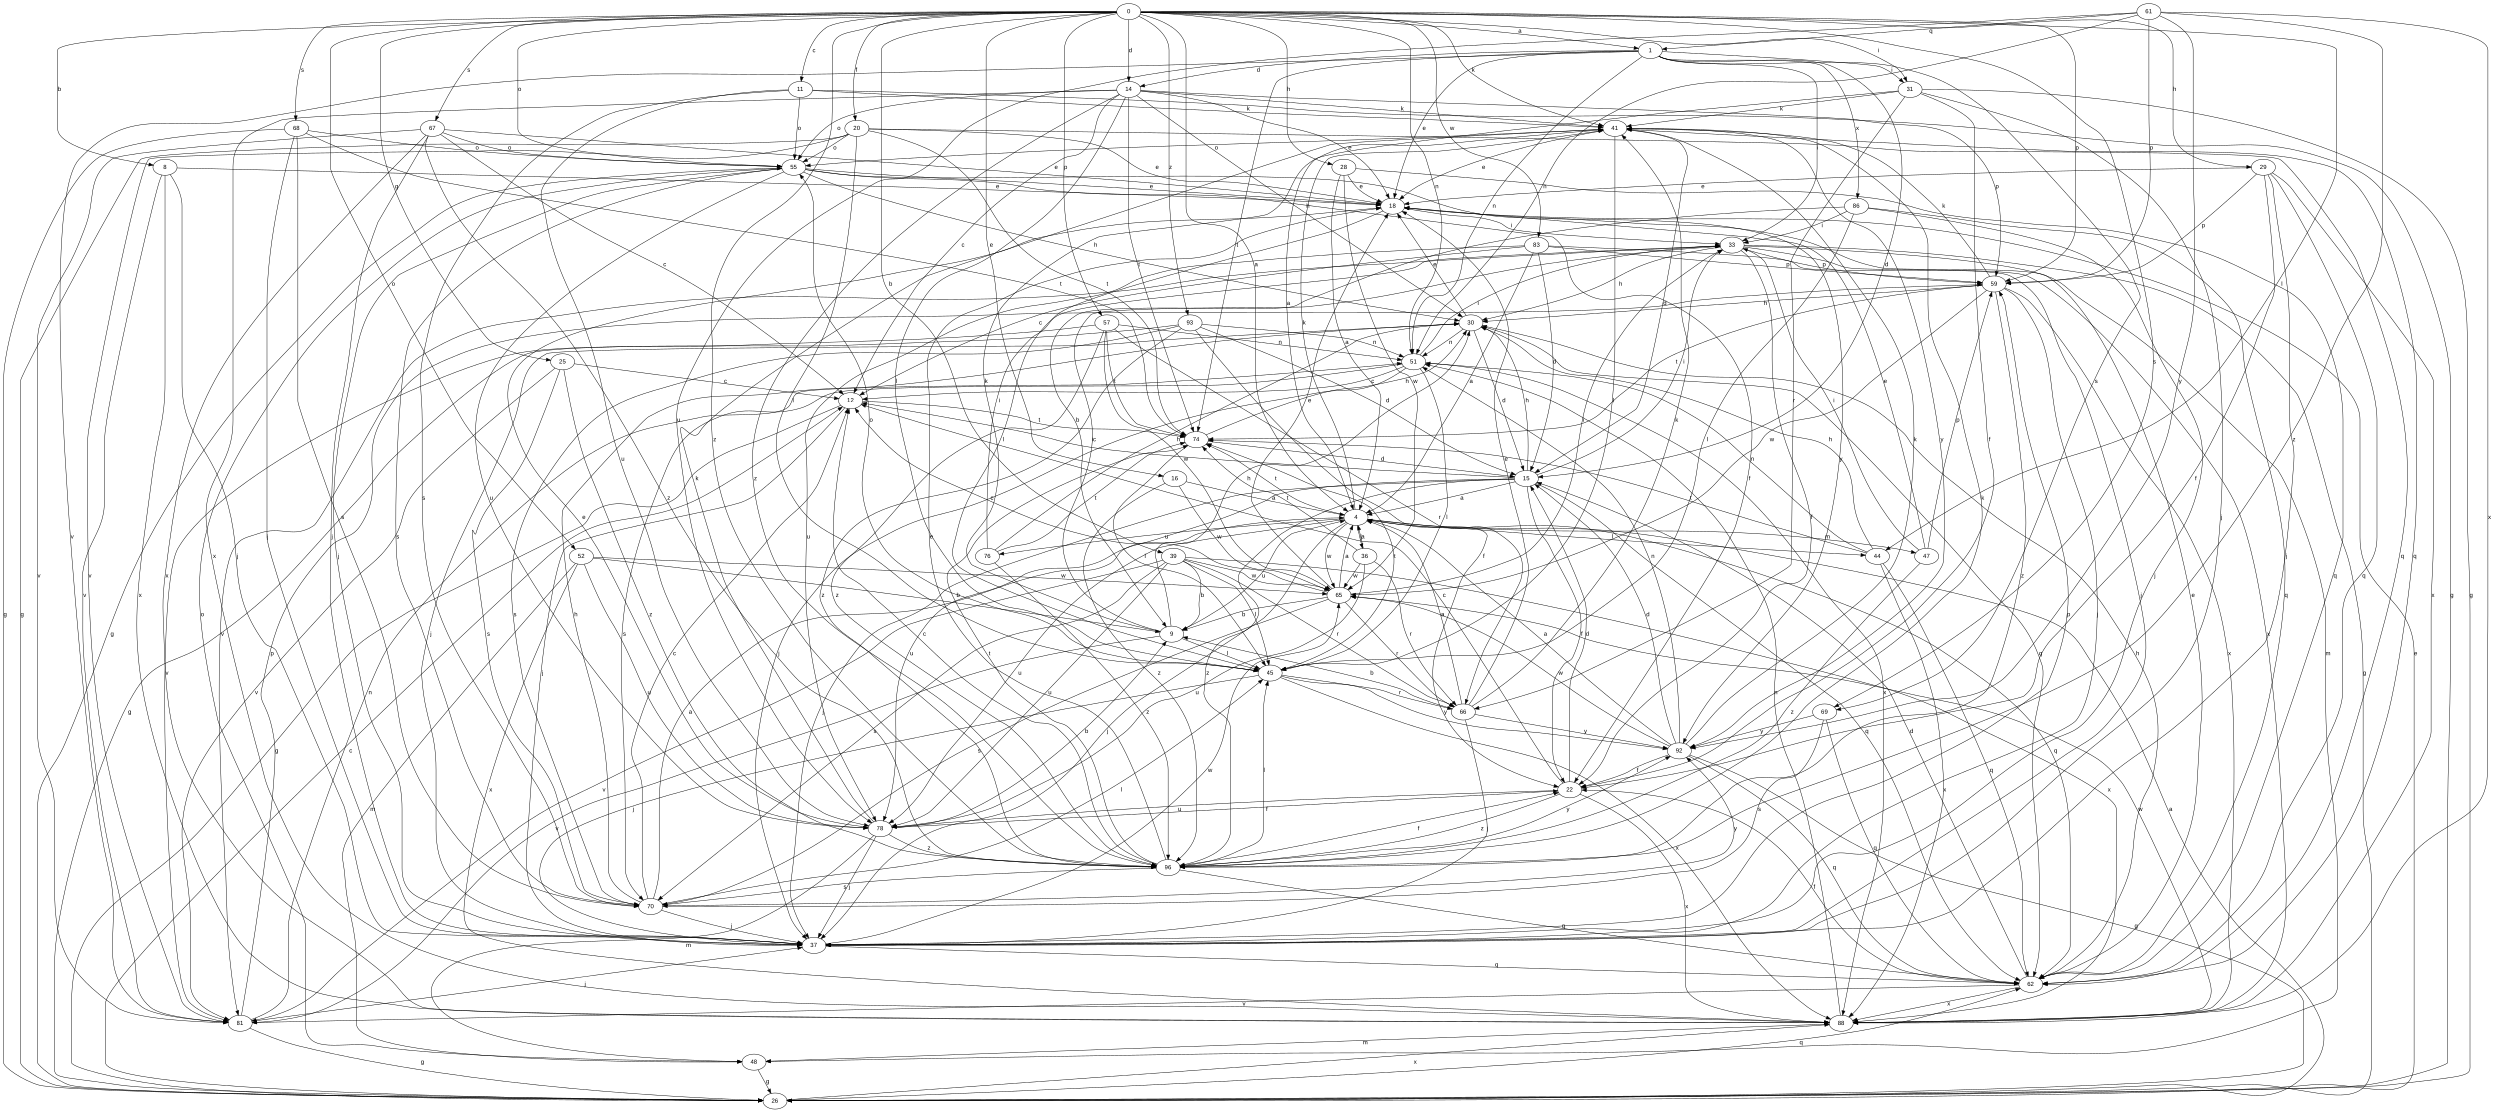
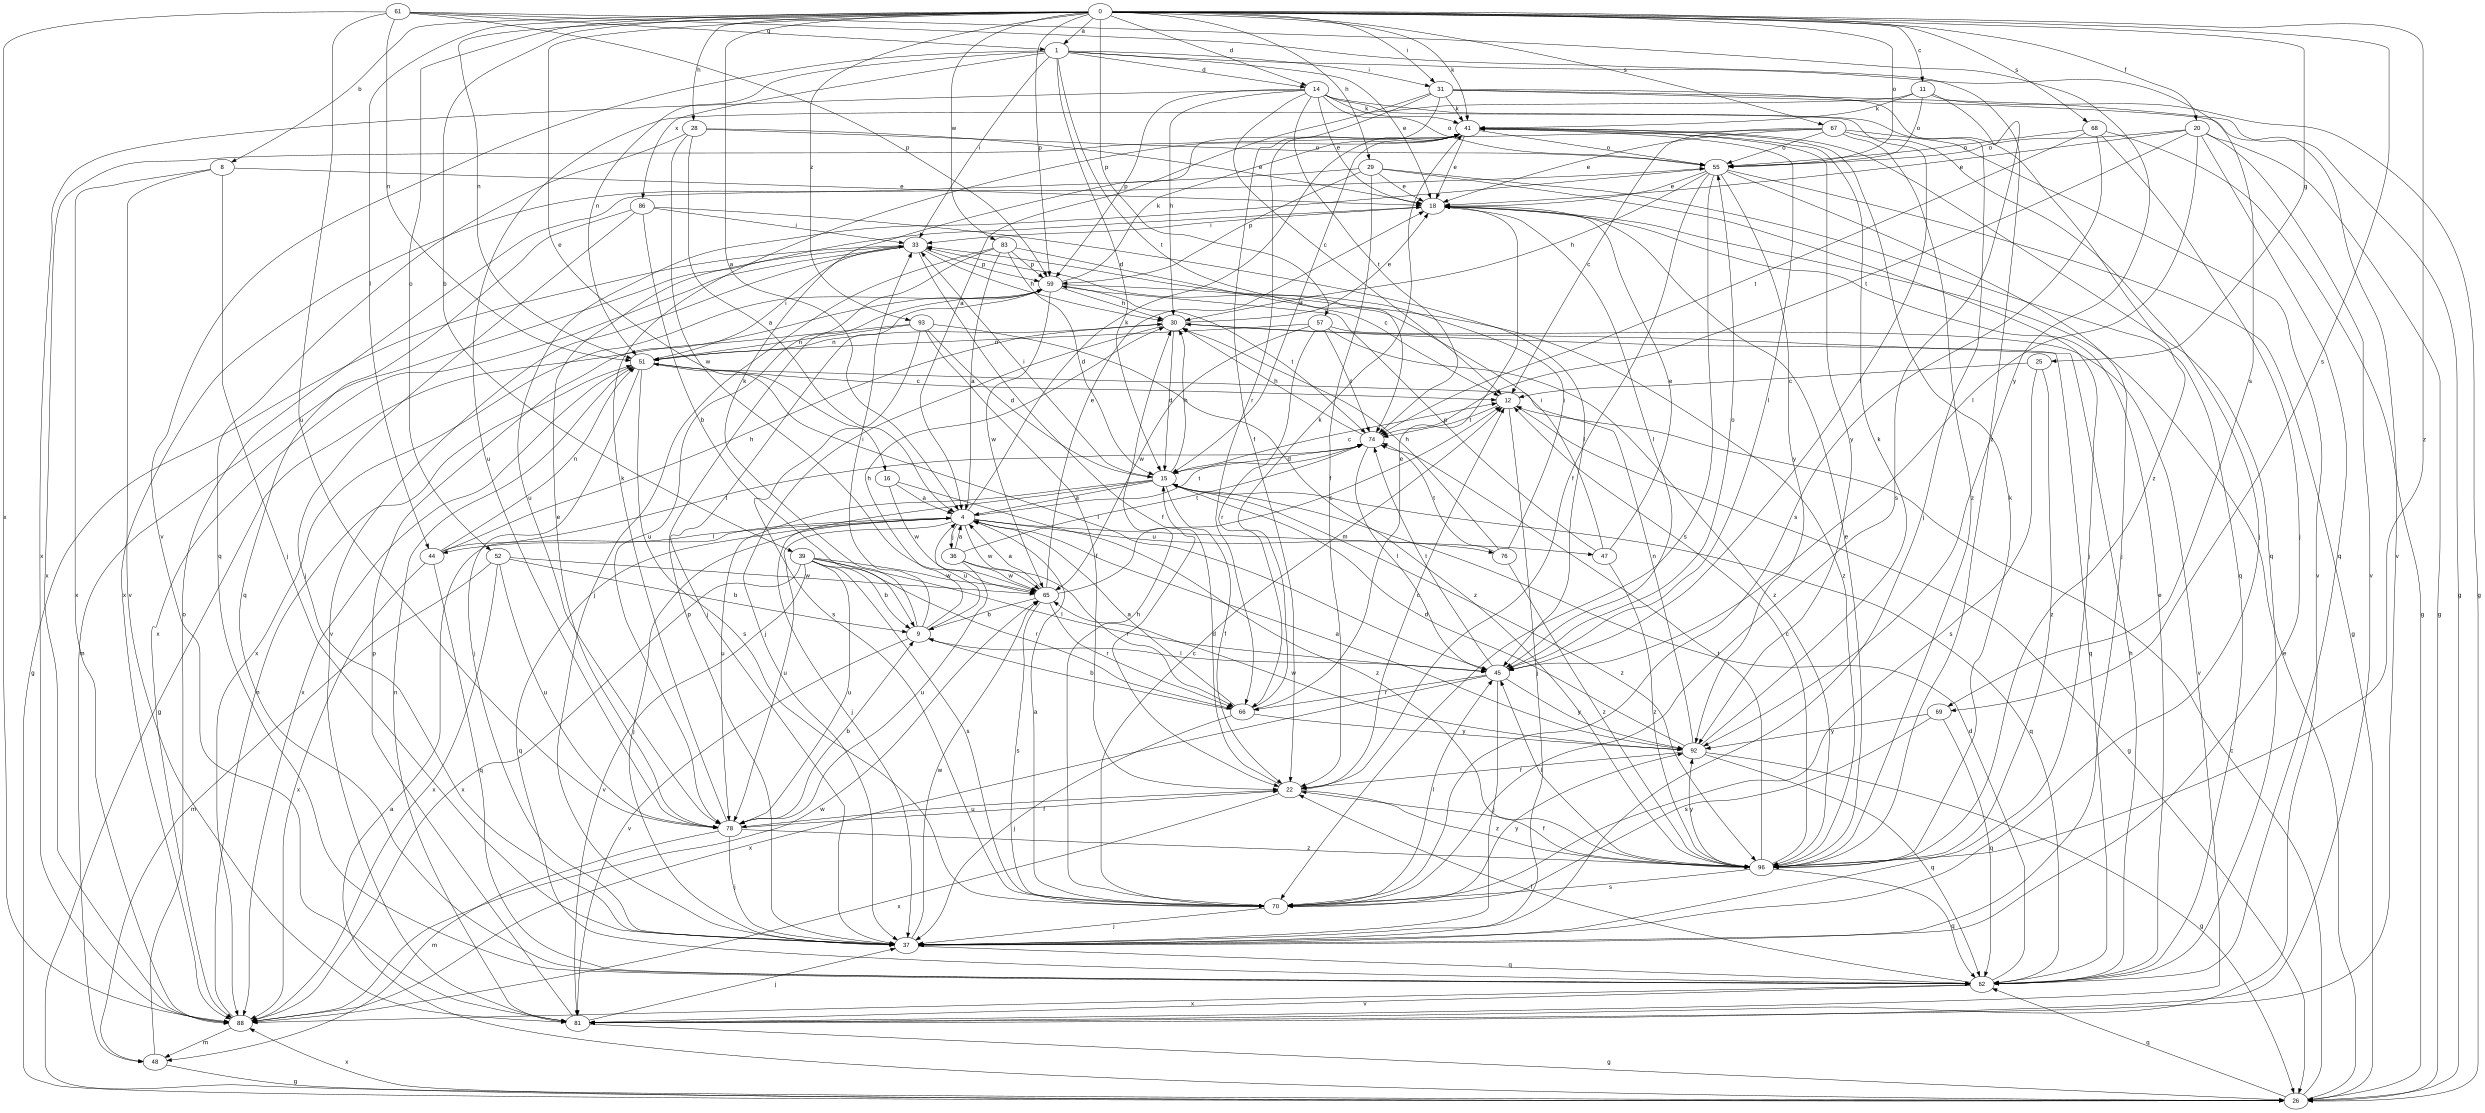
edge "28" -> "55": added, label "o"
edge "65" -> "33": removed, label "i"
edge "25" -> "81": now "31" -> "81"
